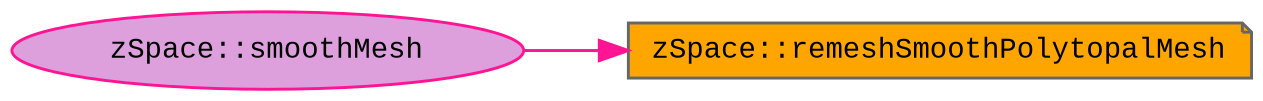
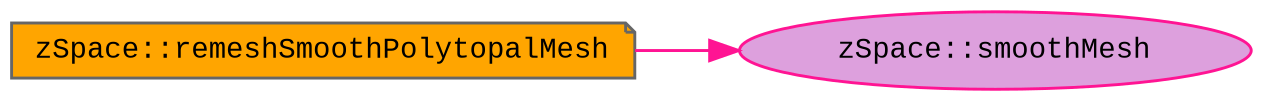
edge "zSpace::smoothMesh" -> "zSpace::remeshSmoothPolytopalMesh": reversed
